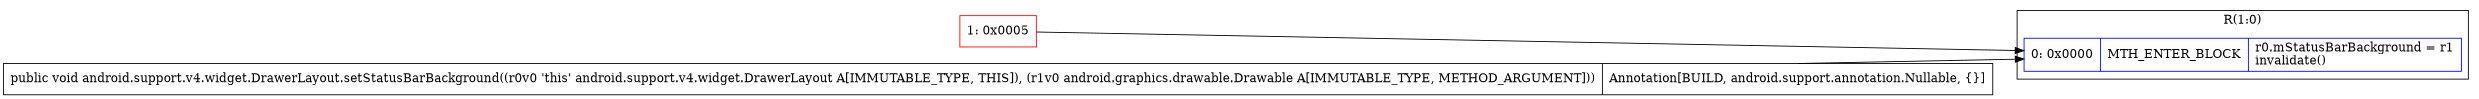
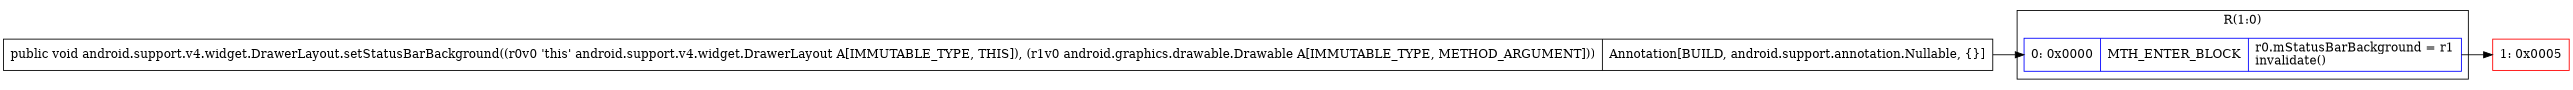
edge "1: 0x0005" -> "0: 0x0000": reversed
